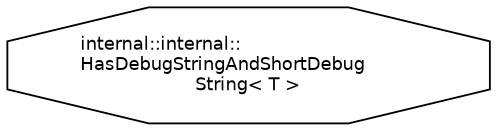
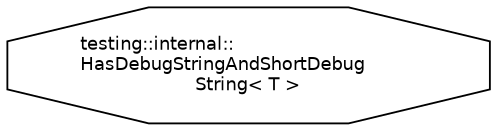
node "internal::internal:: HasDebugStringAndShortDebug String< T >": label "internal::internal:: HasDebugStringAndShortDebug String< T >" -> "testing::internal:: HasDebugStringAndShortDebug String< T >"
